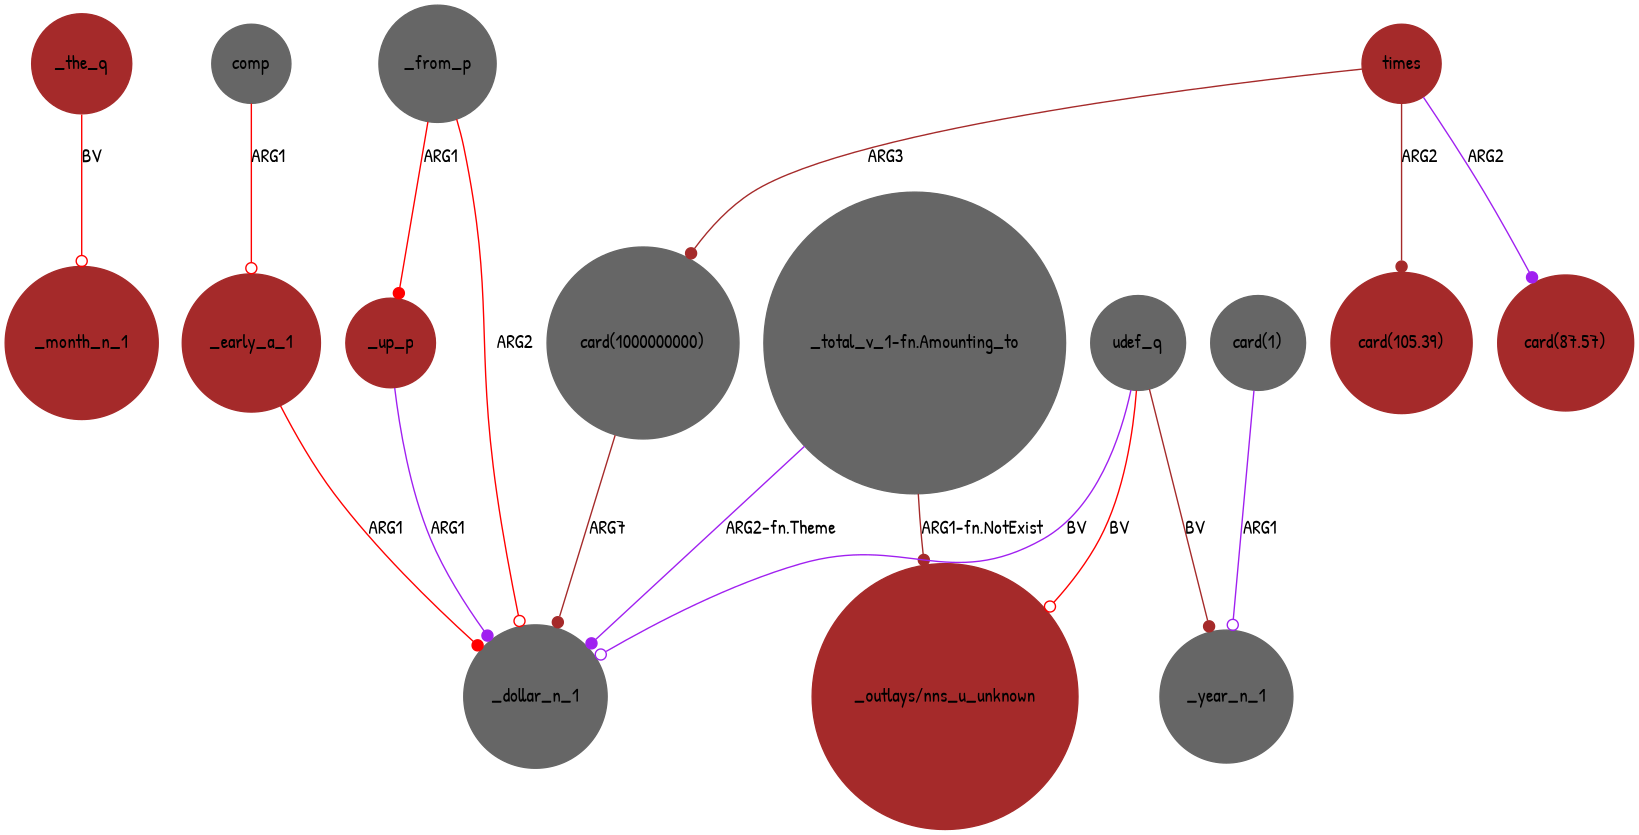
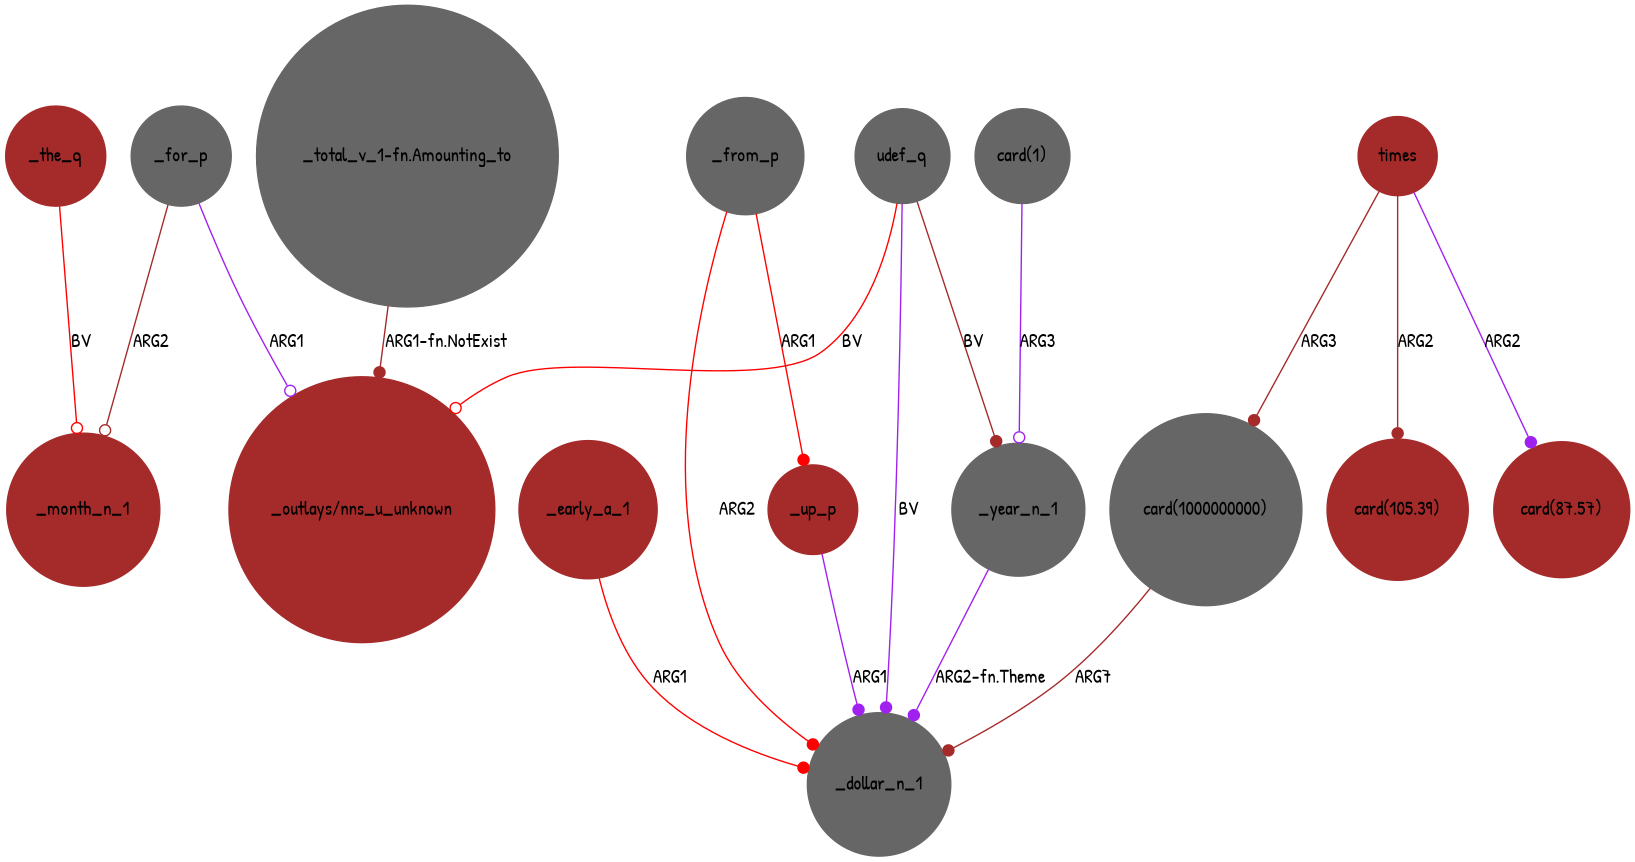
node "comp": removed
node "_for_p": added
edge "_from_p" -> "_dollar_n_1": arrowhead odot -> dot
edge "card(1)" -> "_year_n_1": label "ARG1" -> "ARG3"
edge "_total_v_1-fn.Amounting_to" -> "_dollar_n_1": now "_year_n_1" -> "_dollar_n_1"
edge "udef_q" -> "_dollar_n_1": arrowhead odot -> dot
